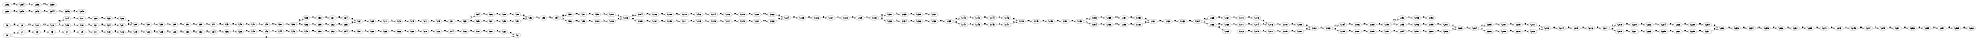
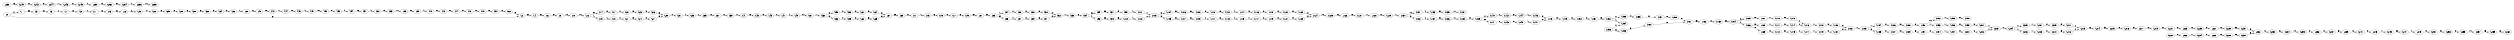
node "S250": added
node "S4": added
edge "S154" -> "S156": reversed
node "S218": removed
edge "S169" -> "S172": added, label "A"
